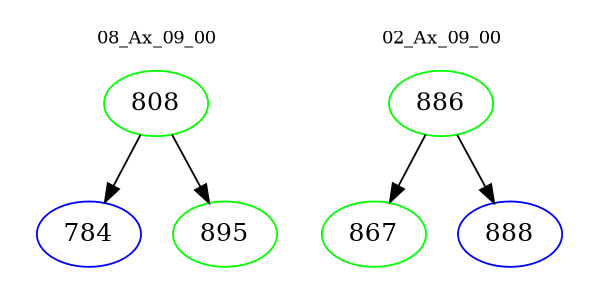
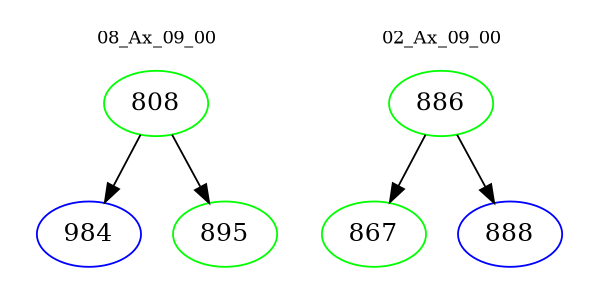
node "784": label "784" -> "984"
